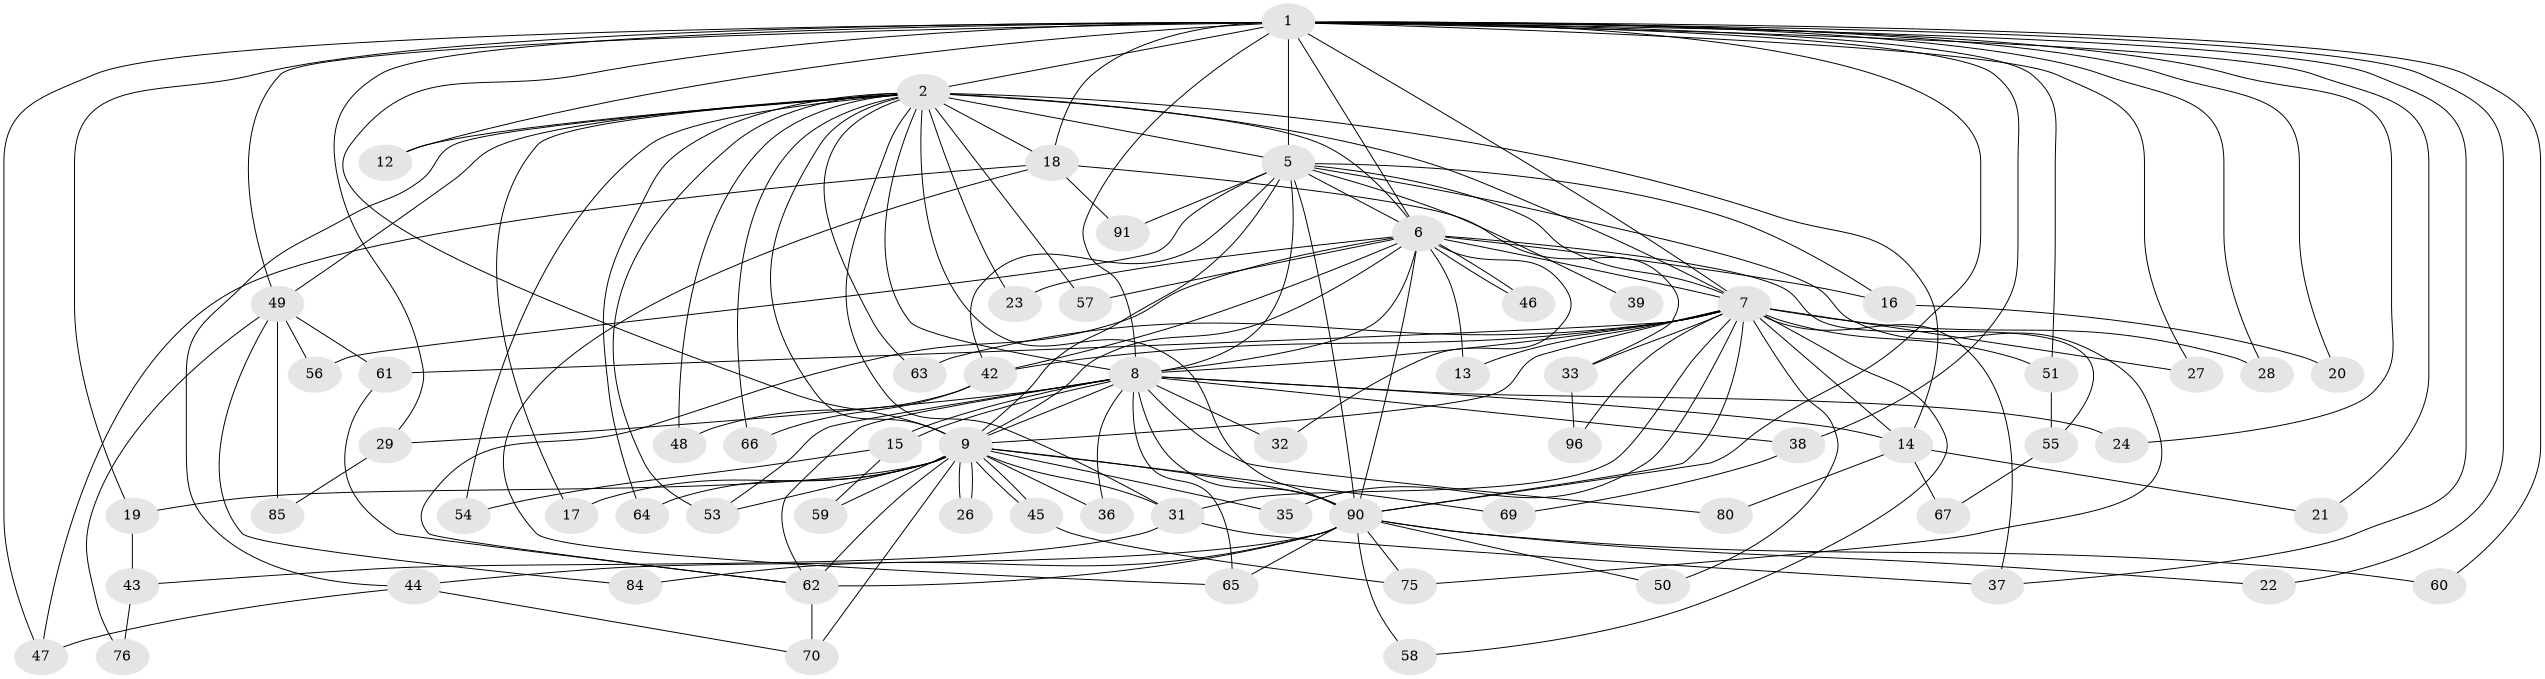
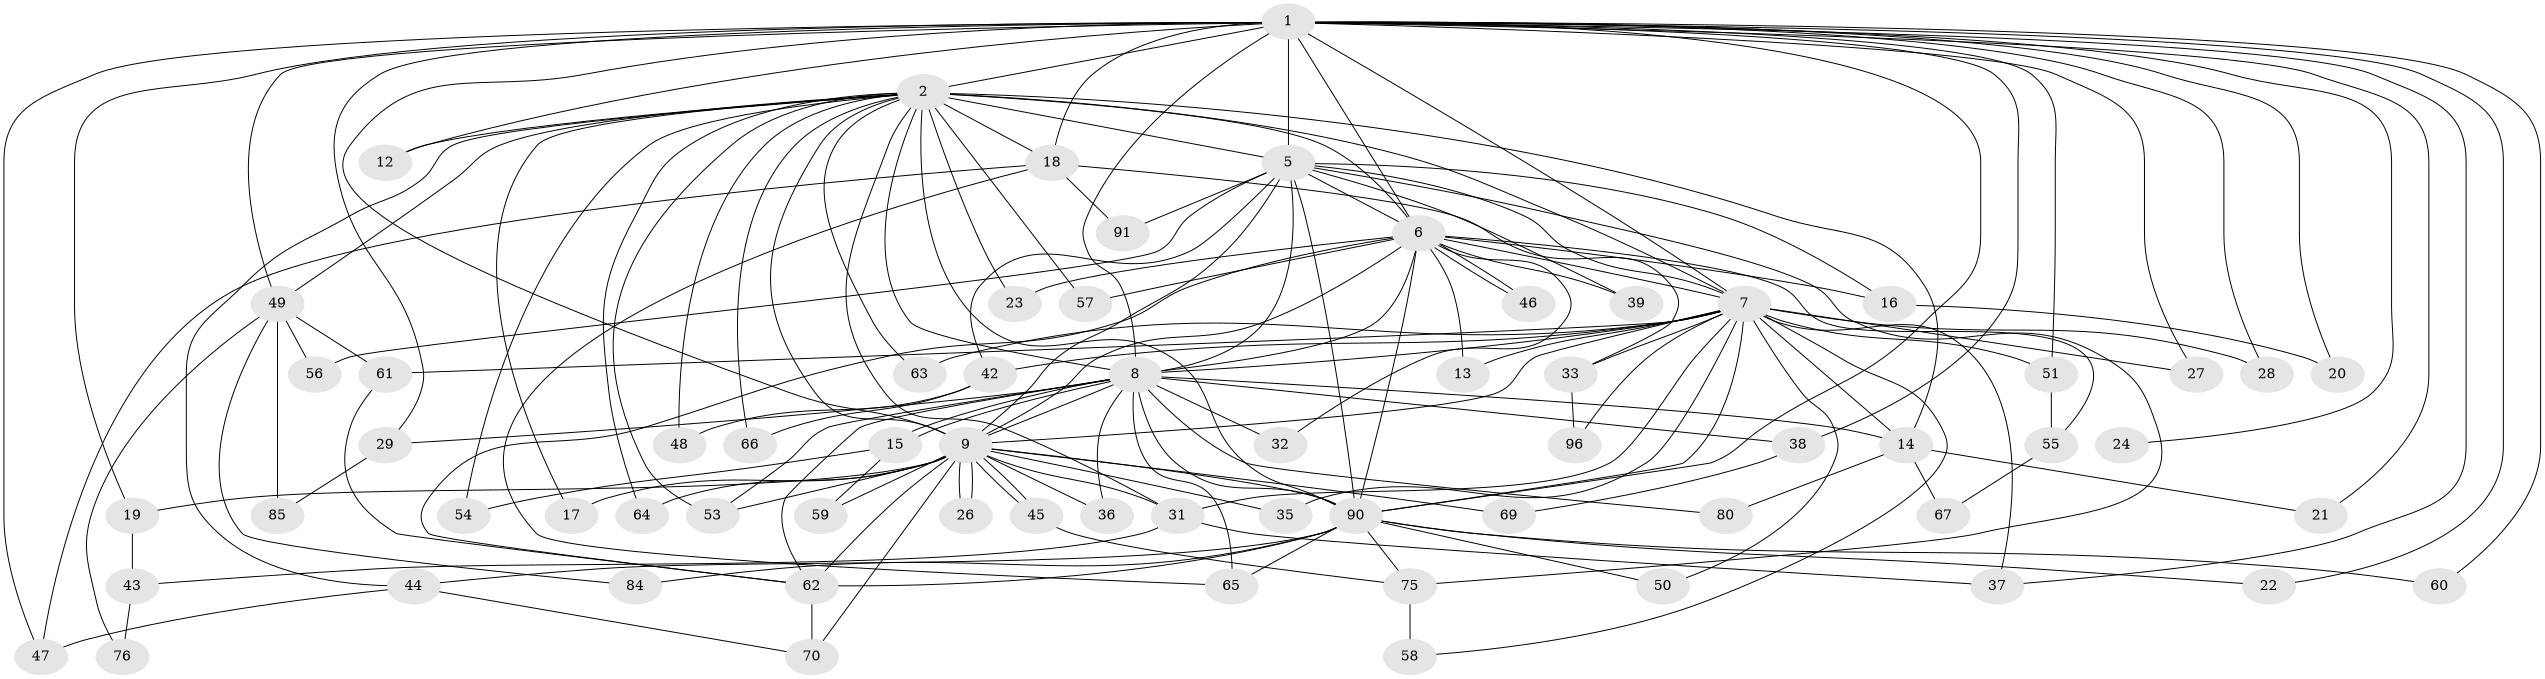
edge "6" -- "42": now "6" -- "39"
edge "8" -- "24": removed
edge "90" -- "58": now "75" -- "58"
